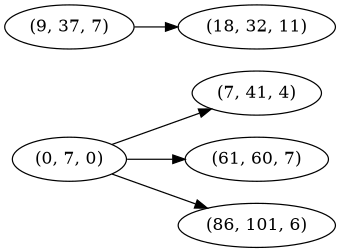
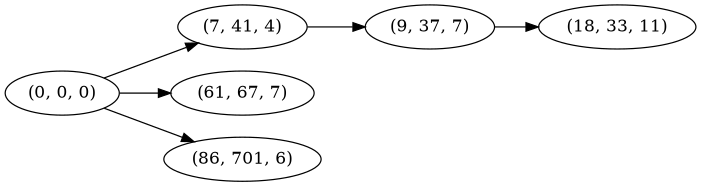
node "(18, 32, 11)": label "(18, 32, 11)" -> "(18, 33, 11)"
edge "(7, 41, 4)" -> "(9, 37, 7)": added
node "(0, 7, 0)": label "(0, 7, 0)" -> "(0, 0, 0)"
node "(61, 60, 7)": label "(61, 60, 7)" -> "(61, 67, 7)"
node "(86, 101, 6)": label "(86, 101, 6)" -> "(86, 701, 6)"
